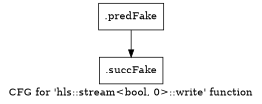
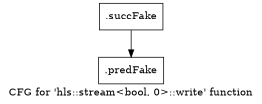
edge ".predFake" -> ".succFake": reversed
